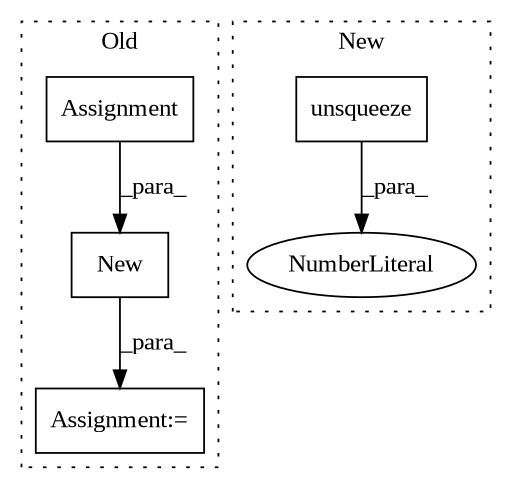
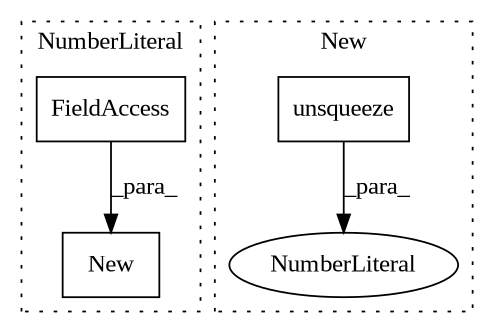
cluster "Old": label "Old" -> "NumberLiteral"
node "Assignment": label "Assignment" -> "FieldAccess"
node "Assignment:=": removed
